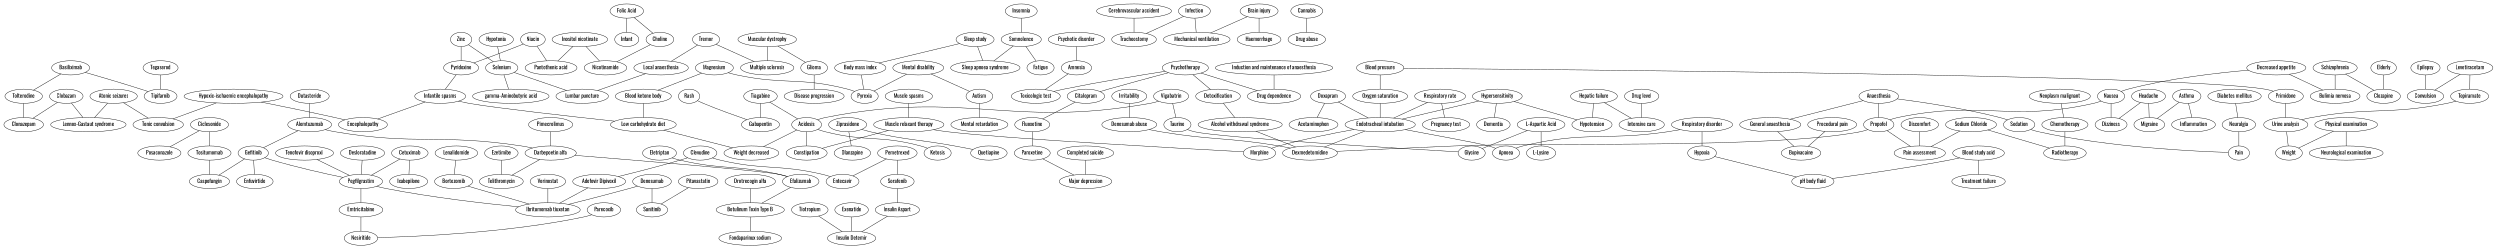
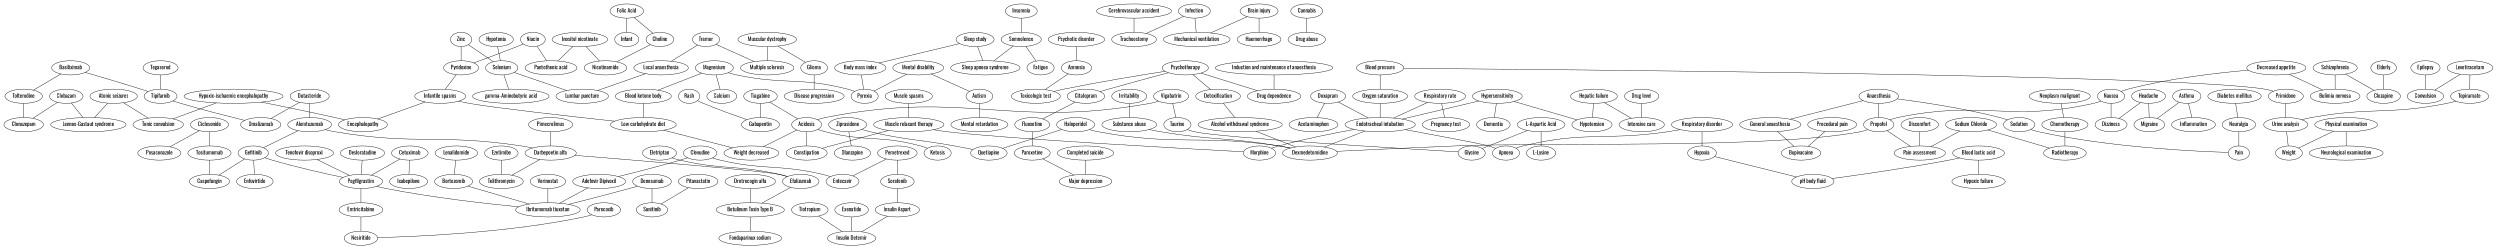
node "Calcium": added
node "Omalizumab": added
node "Haloperidol": added
node "Denosumab abuse": label "Denosumab abuse" -> "Substance abuse"
node "Blood study acid": label "Blood study acid" -> "Blood lactic acid"
node "Treatment failure": label "Treatment failure" -> "Hypoxic failure"
